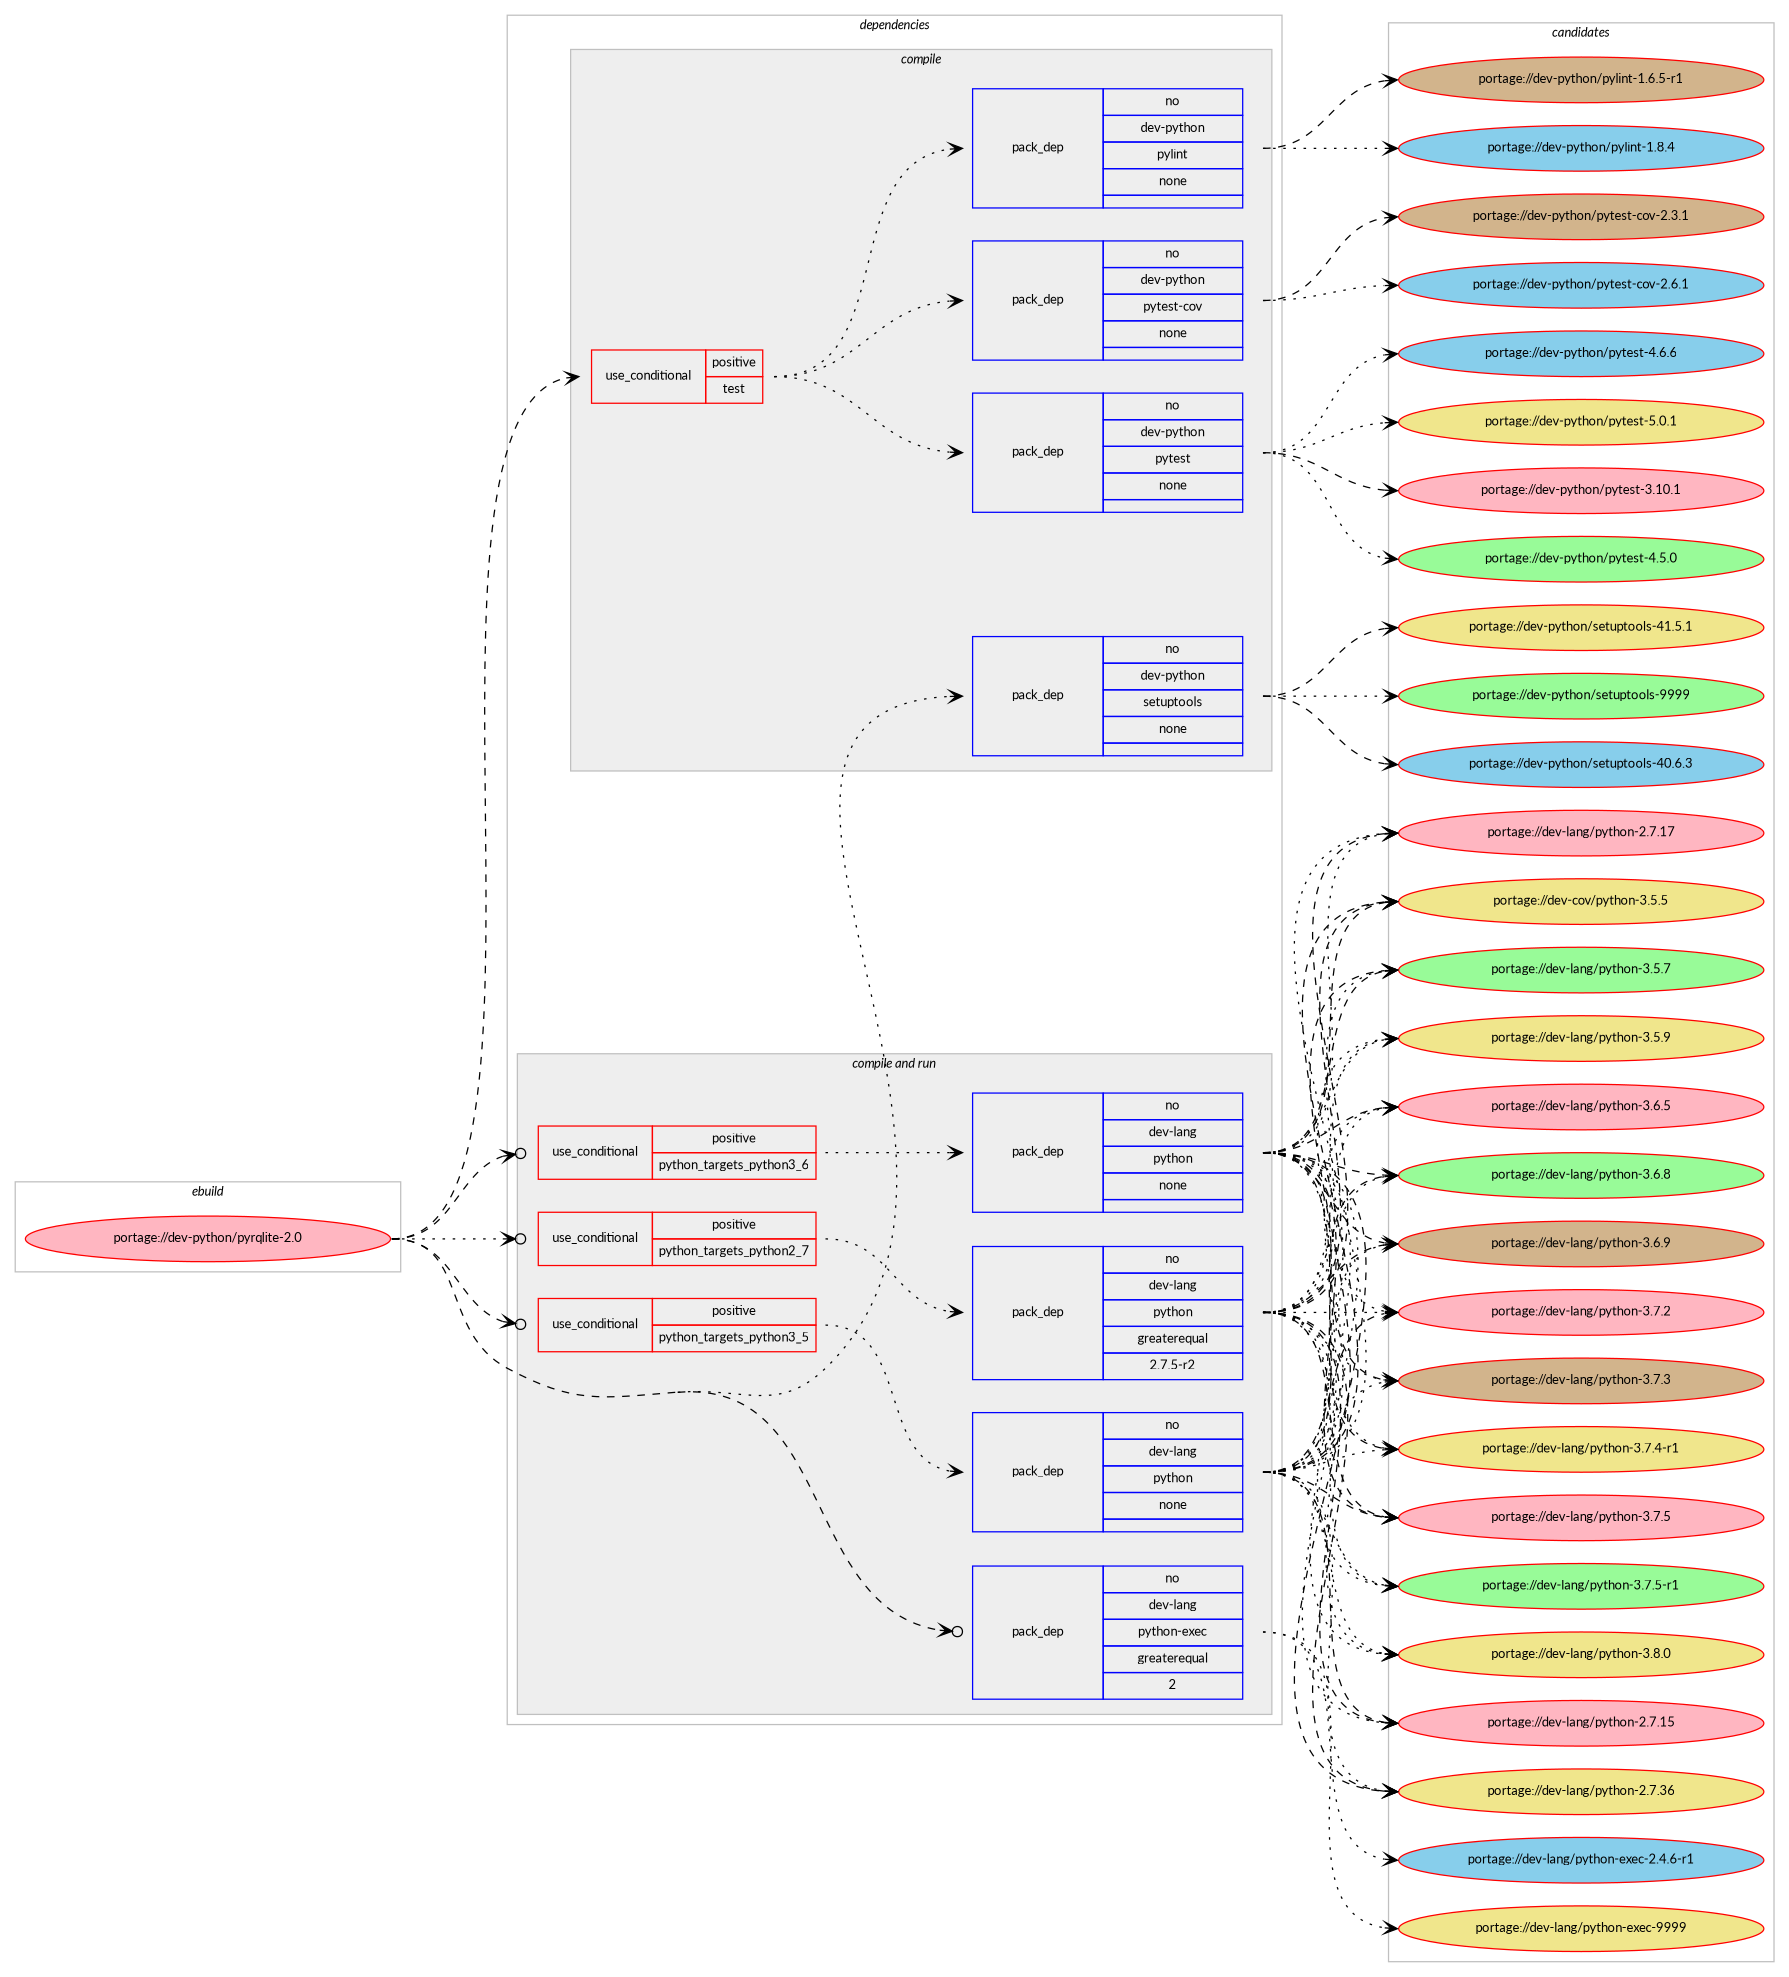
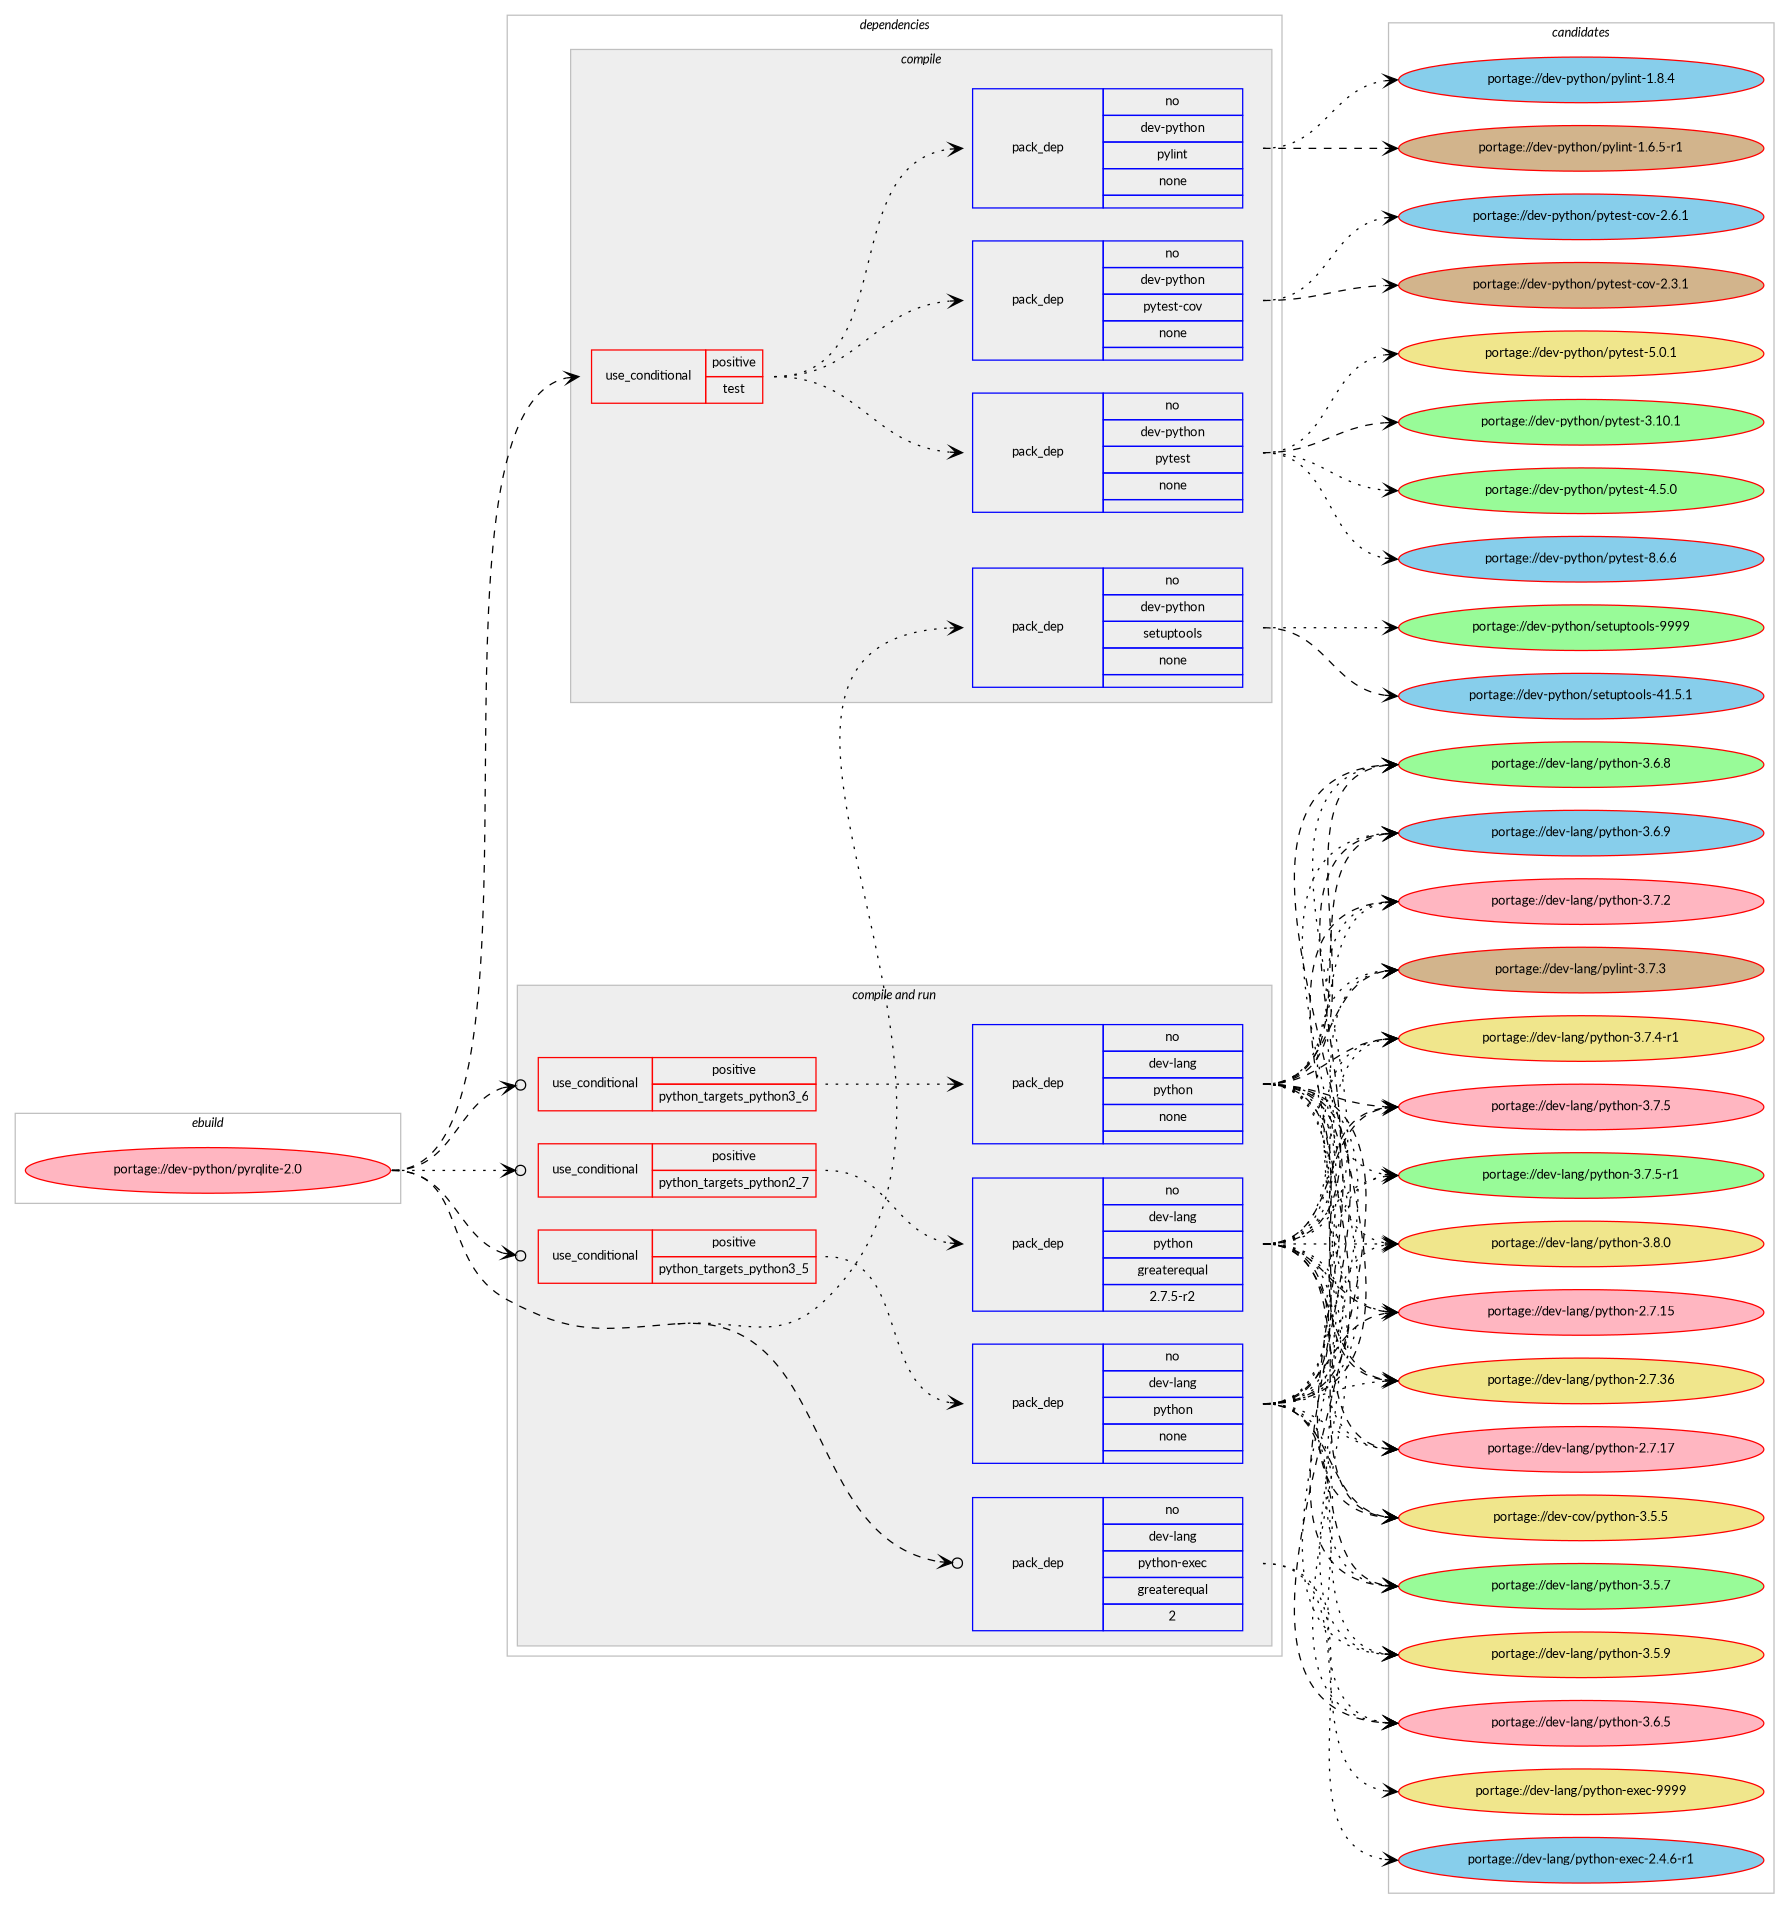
node "portage://dev-python/pytest-4.6.6": label "portage://dev-python/pytest-4.6.6" -> "portage://dev-python/pytest-8.6.6"
node "portage://dev-python/pytest-3.10.1": fillcolor lightpink -> palegreen
node "portage://dev-python/setuptools-41.5.1": fillcolor khaki -> skyblue
node "portage://dev-python/setuptools-40.6.3": removed
node "portage://dev-lang/python-3.6.9": fillcolor tan -> skyblue
node "portage://dev-lang/python-3.7.3": label "portage://dev-lang/python-3.7.3" -> "portage://dev-lang/pylint-3.7.3"
